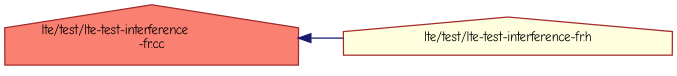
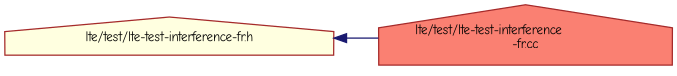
edge "lte/test/lte-test-interference-fr.h" -> "lte/test/lte-test-interference -fr.cc": reversed
